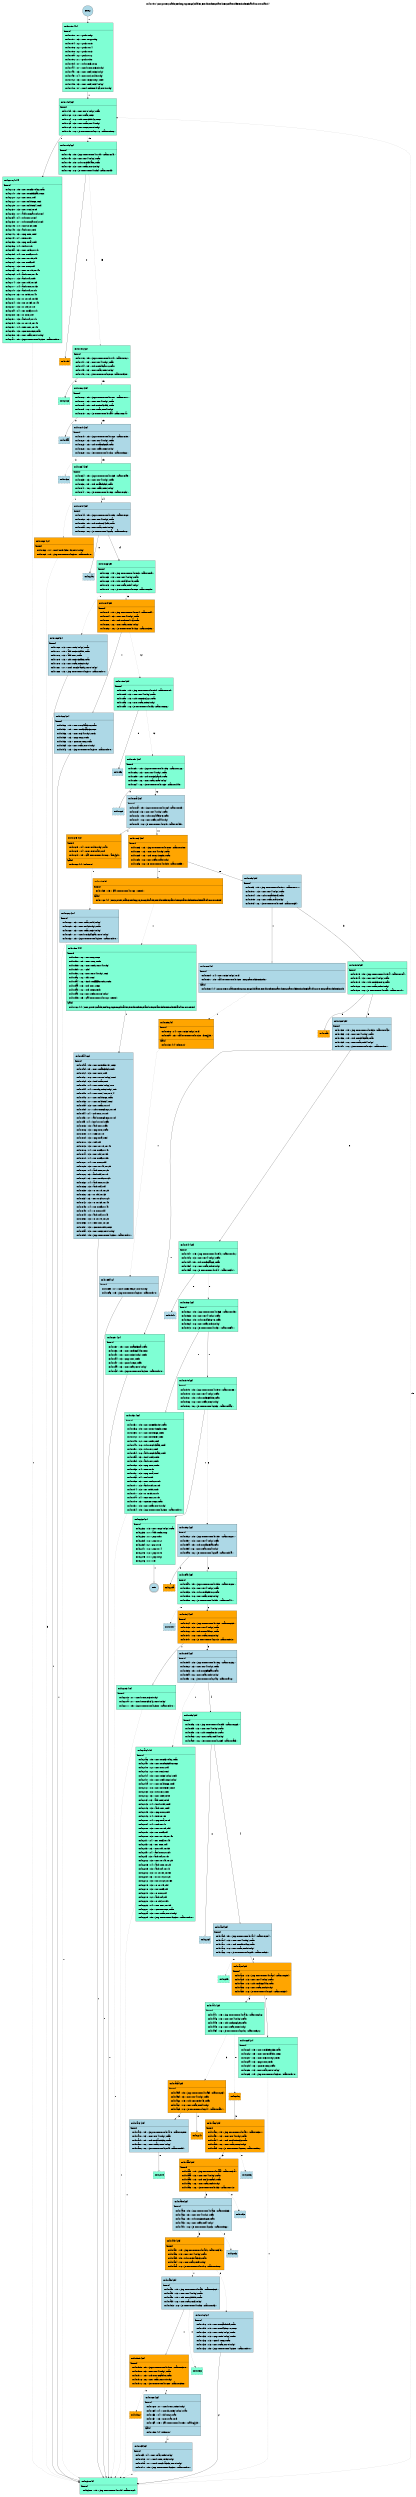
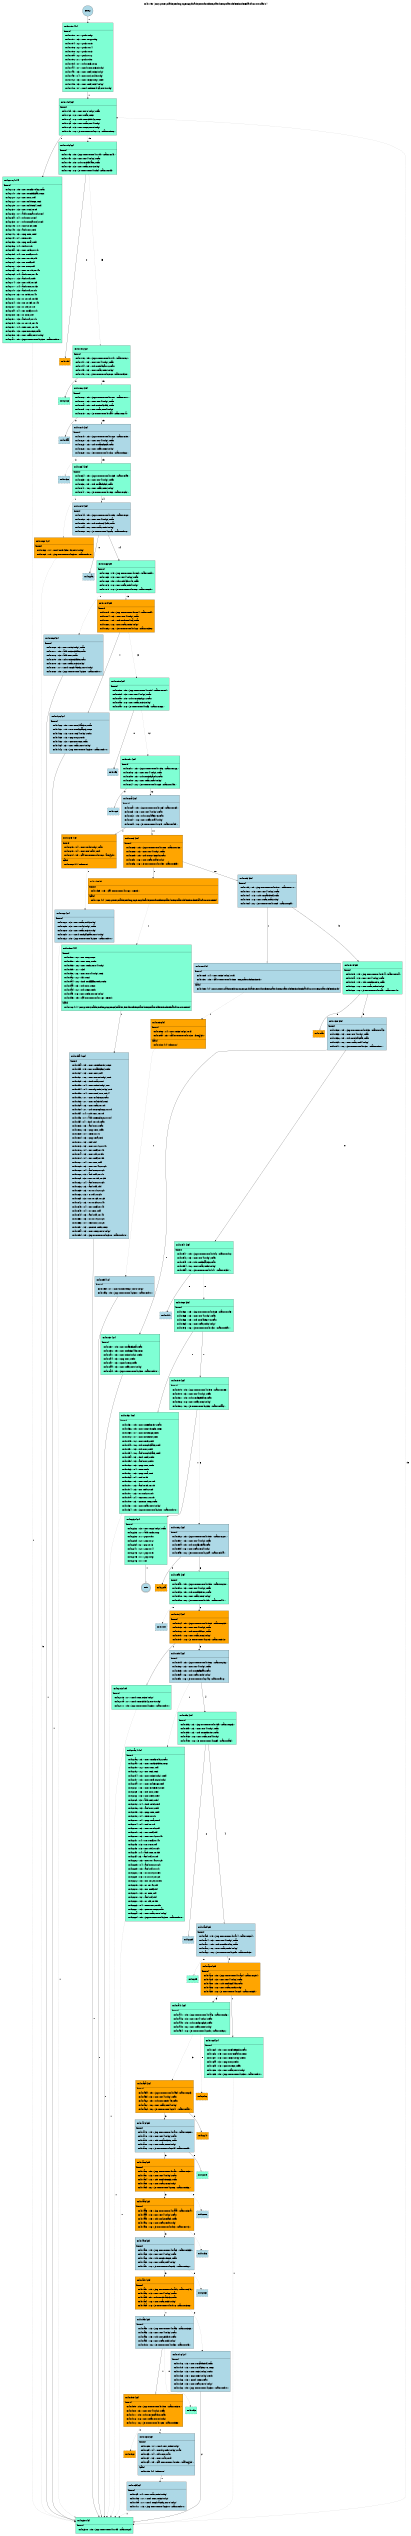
edge "0x4020bc" -> "0x401a8c [25]": now "0x401a73 [25]" -> "0x401a8c [25]"
